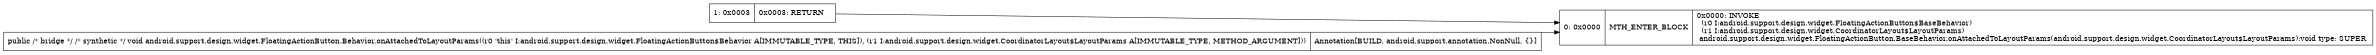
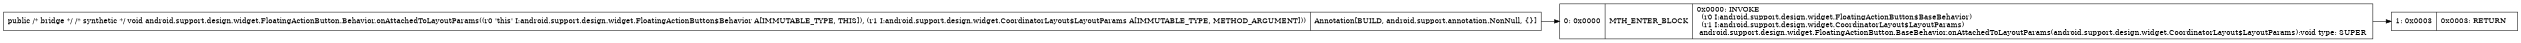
edge "1: 0x0003" -> "0: 0x0000": reversed
